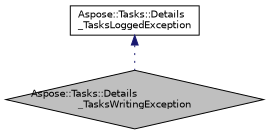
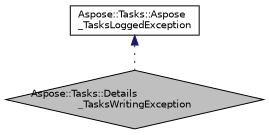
node "Aspose::Tasks::Details _TasksLoggedException": label "Aspose::Tasks::Details _TasksLoggedException" -> "Aspose::Tasks::Aspose _TasksLoggedException"
